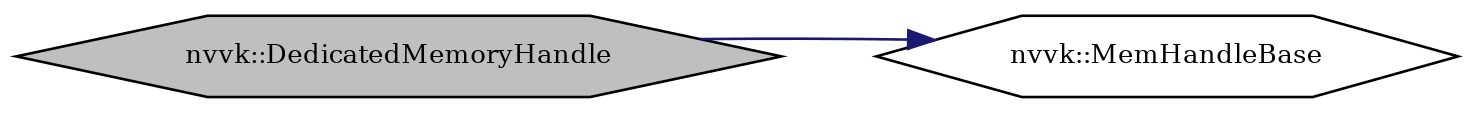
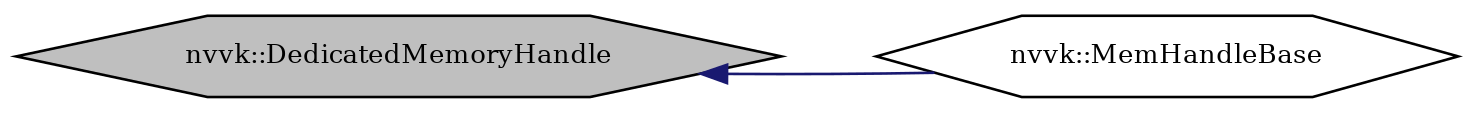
edge "nvvk::DedicatedMemoryHandle" -> "nvvk::MemHandleBase": reversed
